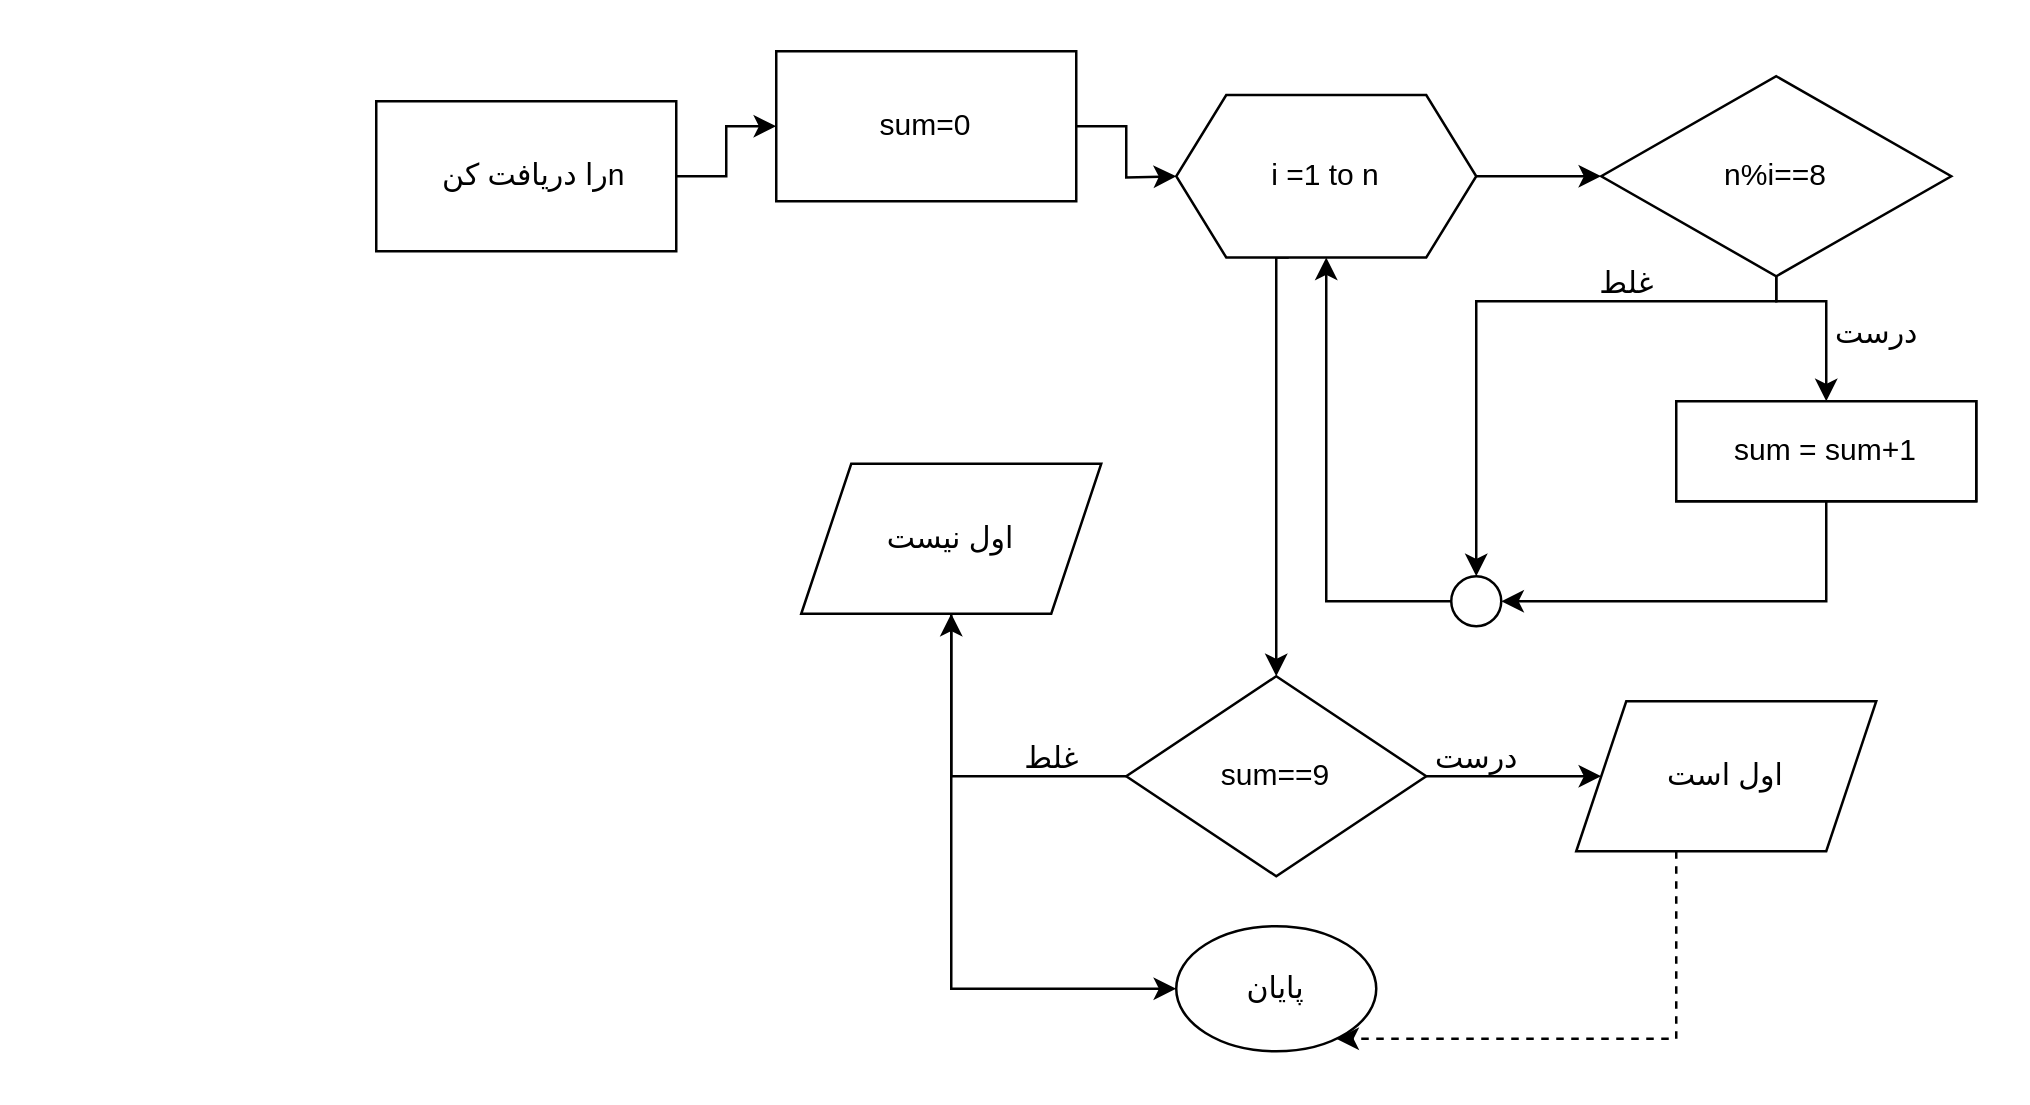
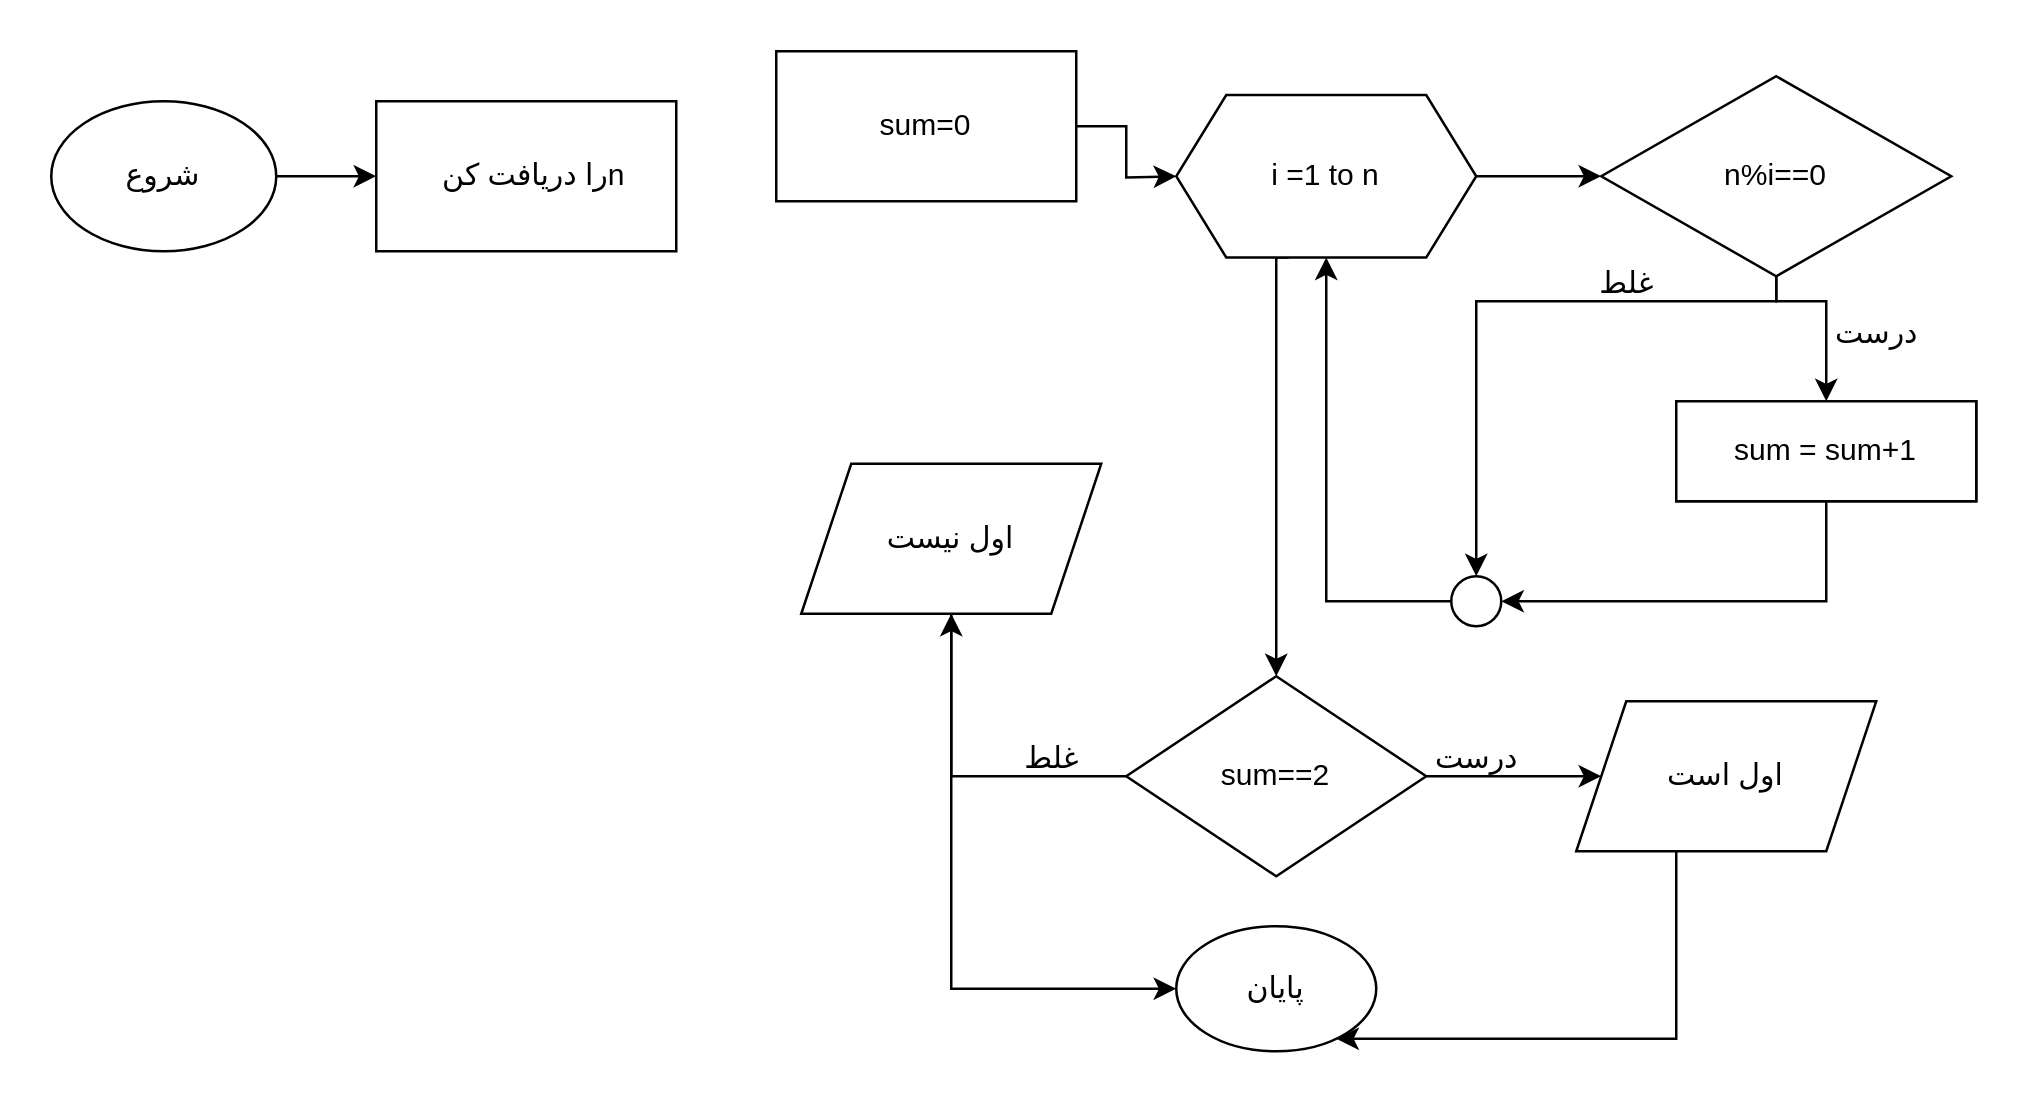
edge "را دریافت کنn" -> "sum=0": removed
node "شروع": added
edge "شروع" -> "را دریافت کنn": added
node "n%i==8": label "n%i==8" -> "n%i==0"
node "sum==9": label "sum==9" -> "sum==2"
edge "اول است" -> "پایان": style dashed -> solid
